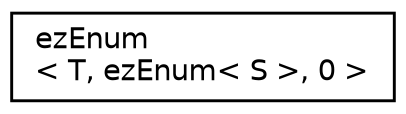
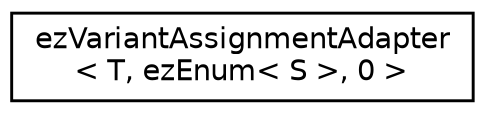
node "ezEnum < T, ezEnum< S >, 0 >": label "ezEnum < T, ezEnum< S >, 0 >" -> "ezVariantAssignmentAdapter < T, ezEnum< S >, 0 >"
